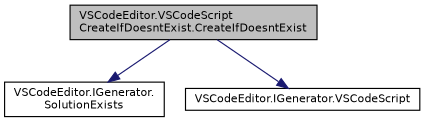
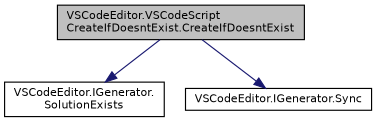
node "VSCodeEditor.IGenerator.VSCodeScript": label "VSCodeEditor.IGenerator.VSCodeScript" -> "VSCodeEditor.IGenerator.Sync"
